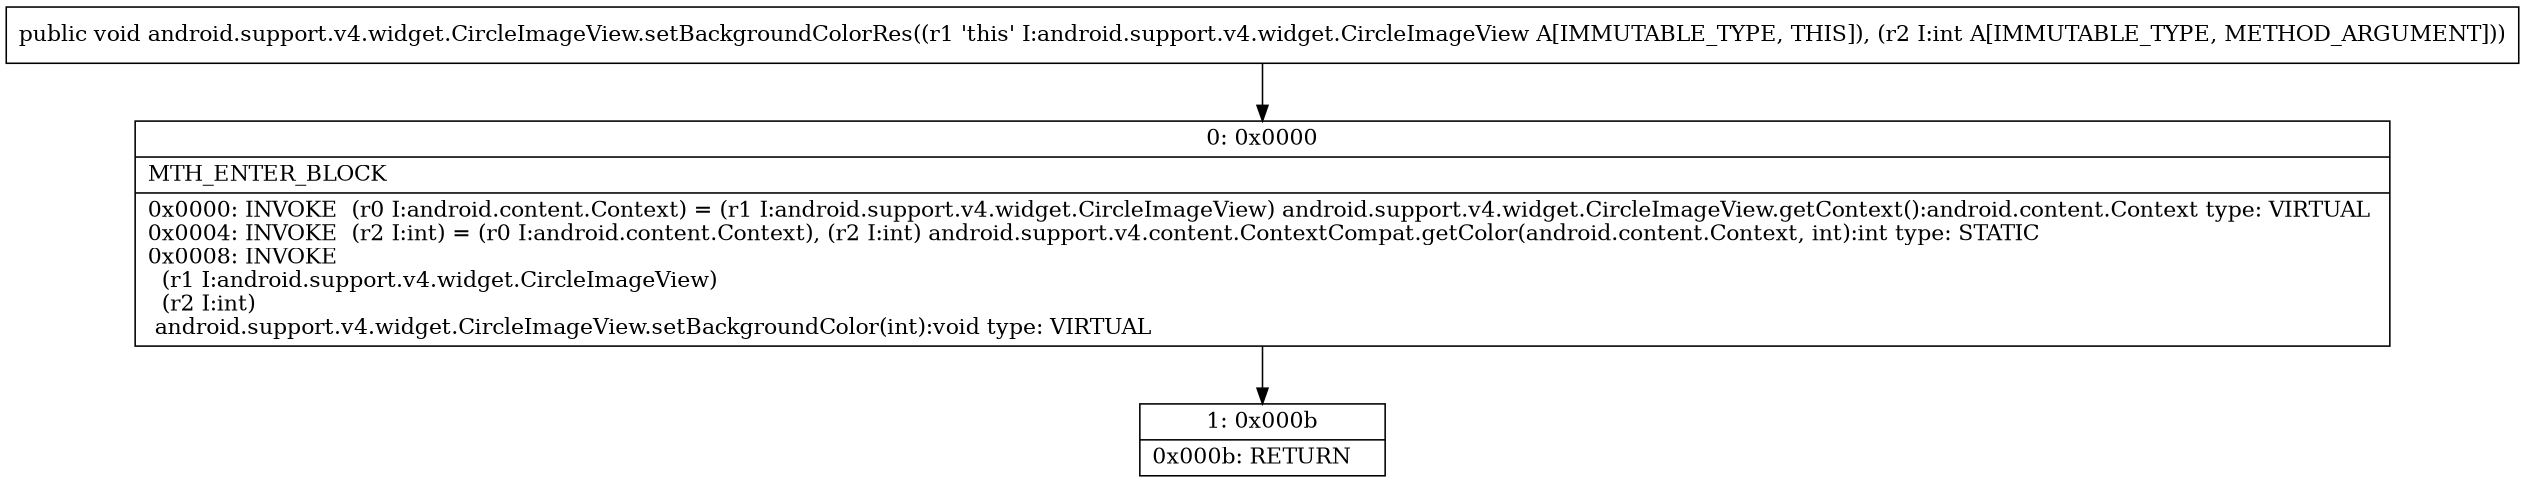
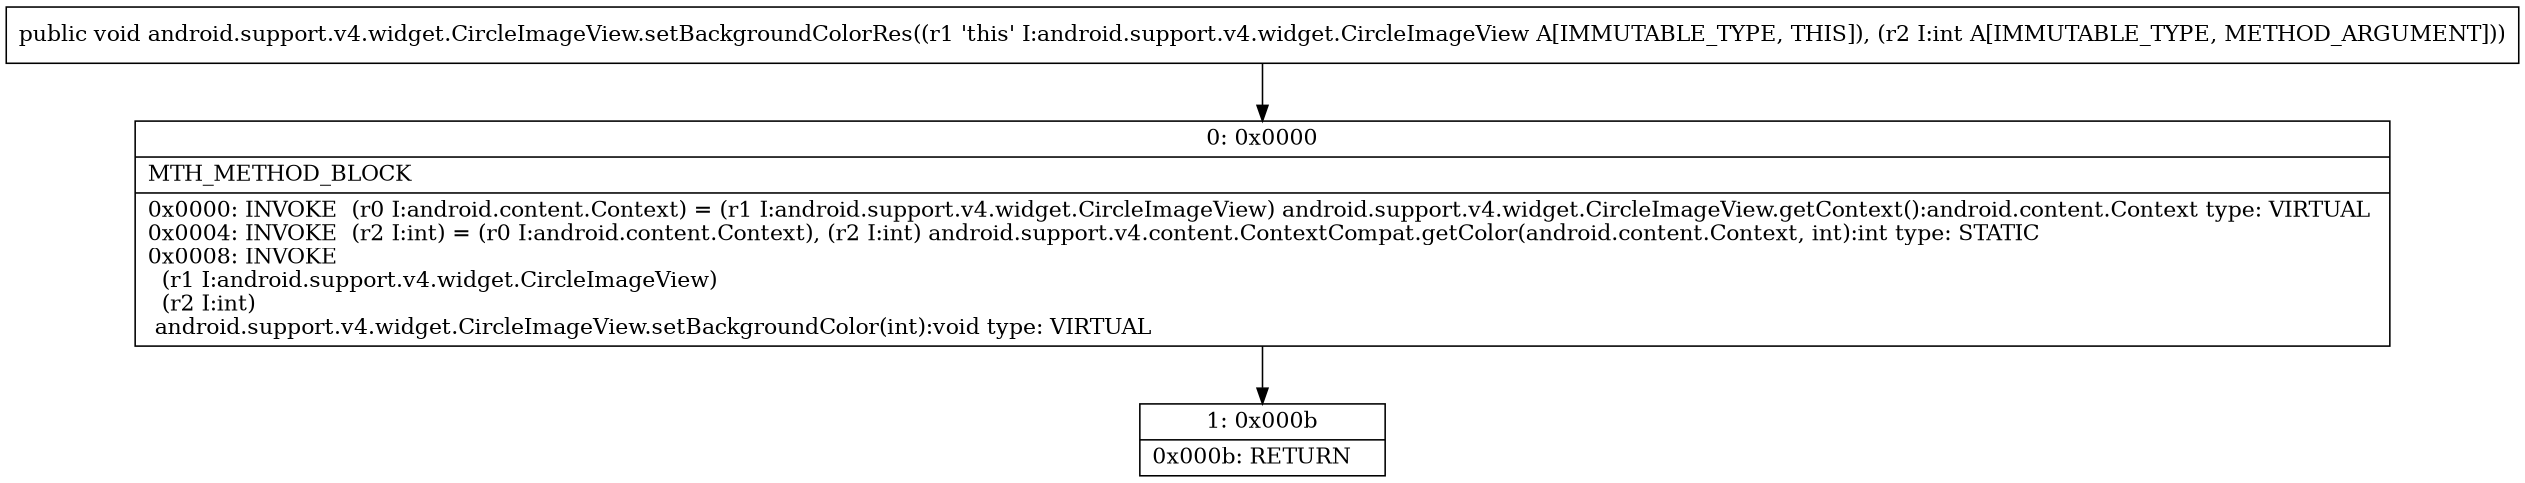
node "0: 0x0000": text "MTH_ENTER_BLOCK" -> "MTH_METHOD_BLOCK"
